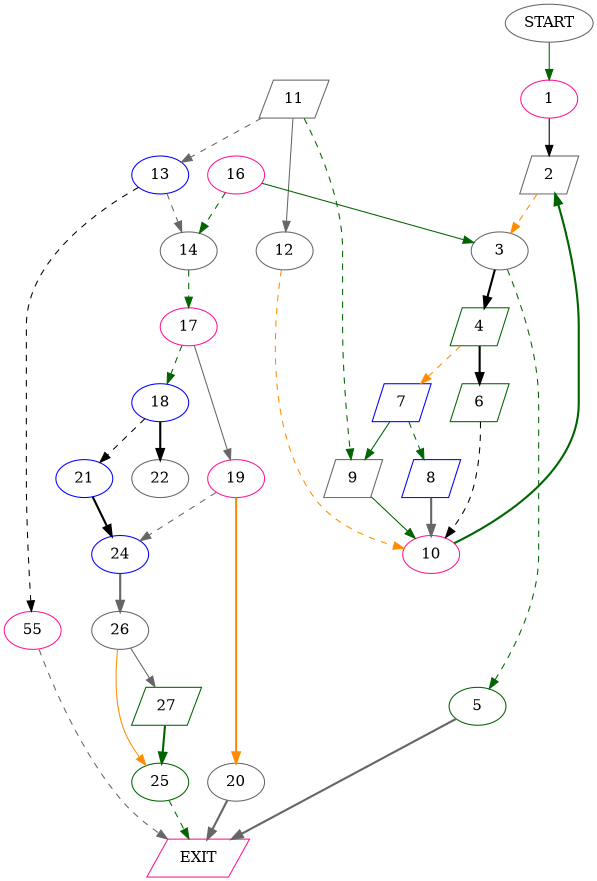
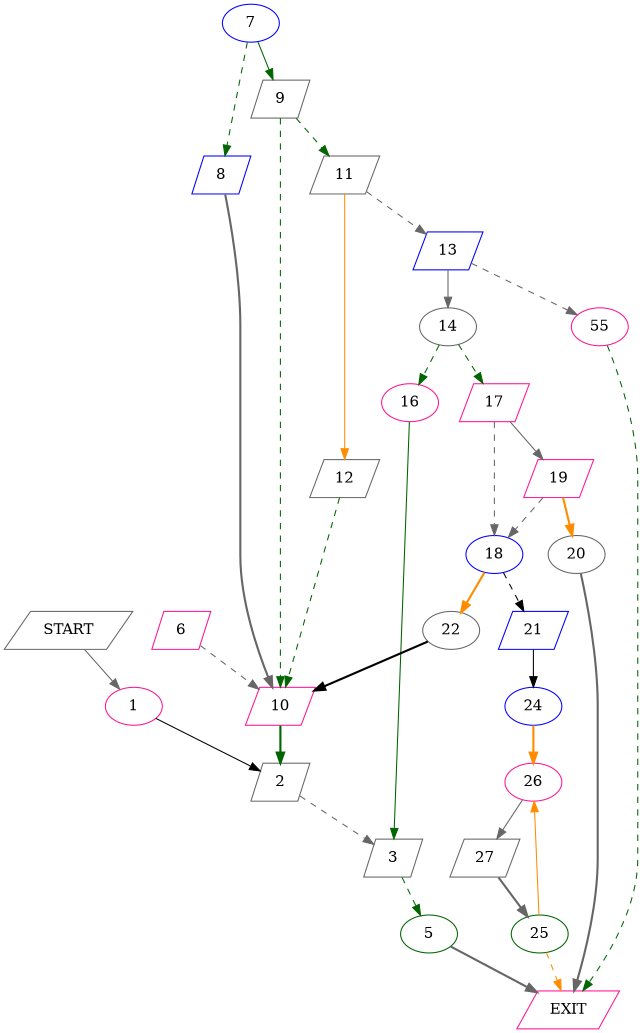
node "START": shape ellipse -> parallelogram
edge "START" -> "1": color darkgreen -> gray40
edge "11" -> "12": color gray40 -> darkorange
node "13": shape ellipse -> parallelogram
edge "13" -> "14": style dashed -> solid
edge "16" -> "14": reversed
edge "2" -> "3": color darkorange -> gray40
node "12": shape ellipse -> parallelogram
node "3": shape ellipse -> parallelogram
edge "11" -> "9": reversed
node "17": shape ellipse -> parallelogram
node "4": removed
edge "17" -> "18": color darkgreen -> gray40
edge "13" -> "55": color black -> gray40
node "7": shape parallelogram -> ellipse
node "6": color darkgreen -> deeppink
edge "12" -> "10": color darkorange -> darkgreen
edge "18" -> "22": color black -> darkorange
edge "6" -> "10": color black -> gray40
node "21": shape ellipse -> parallelogram
node "19": shape ellipse -> parallelogram
edge "21" -> "24": style bold -> solid
edge "19" -> "24": now "19" -> "18"
edge "9" -> "10": style solid -> dashed
node "10": shape ellipse -> parallelogram
edge "24" -> "26": color gray40 -> darkorange
node "26": color gray40 -> deeppink
edge "22" -> "10": added
edge "26" -> "25": reversed
node "27": color darkgreen -> gray40
edge "27" -> "25": color darkgreen -> gray40
edge "55" -> "EXIT": color gray40 -> darkgreen
edge "25" -> "EXIT": color darkgreen -> darkorange
